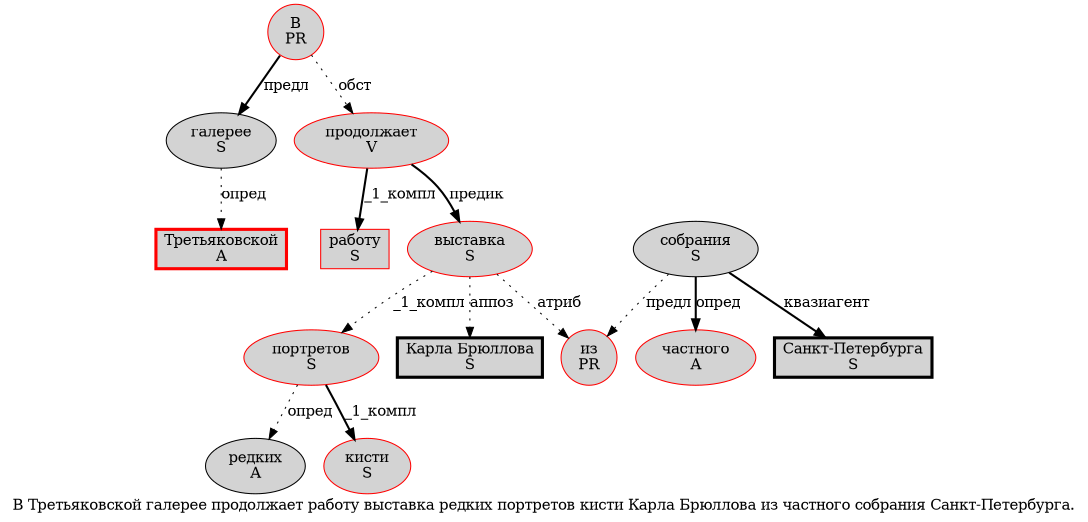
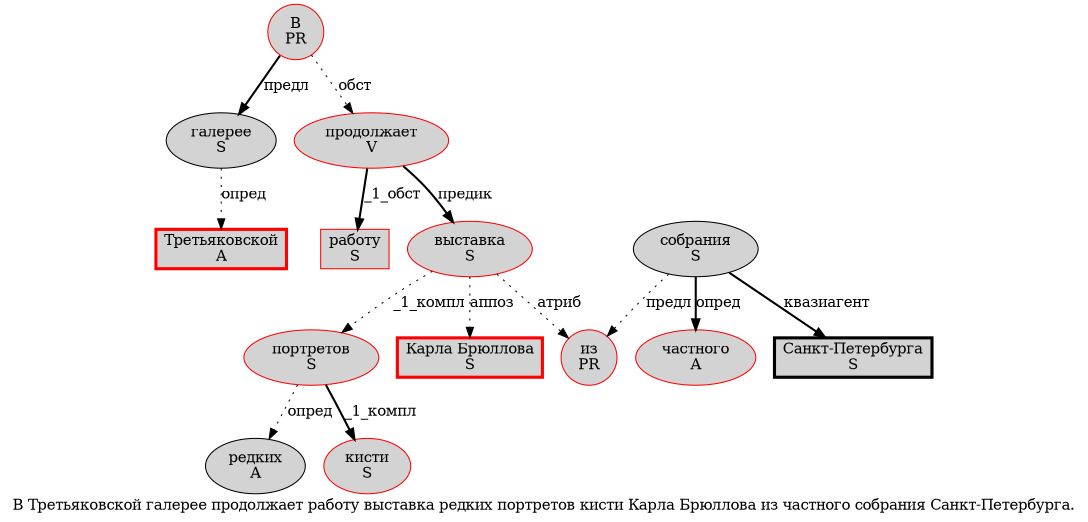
edge "продолжает V" -> "работу S": label "_1_компл" -> "_1_обст"
node "Карла Брюллова S": color black -> red
